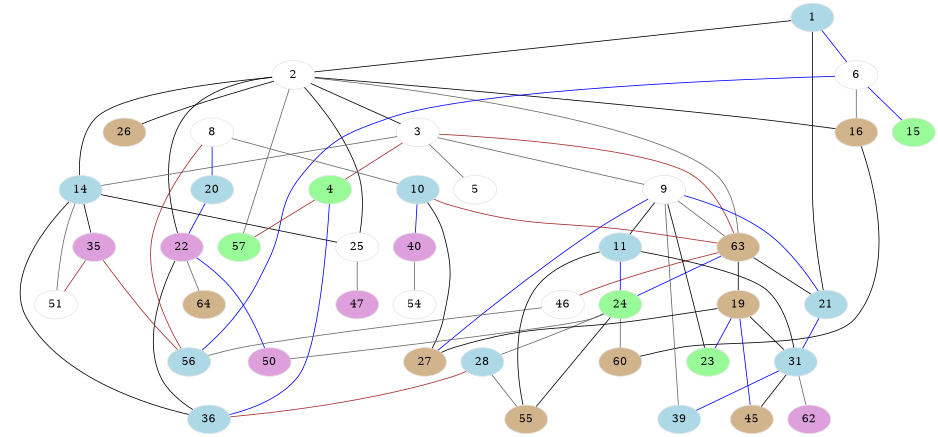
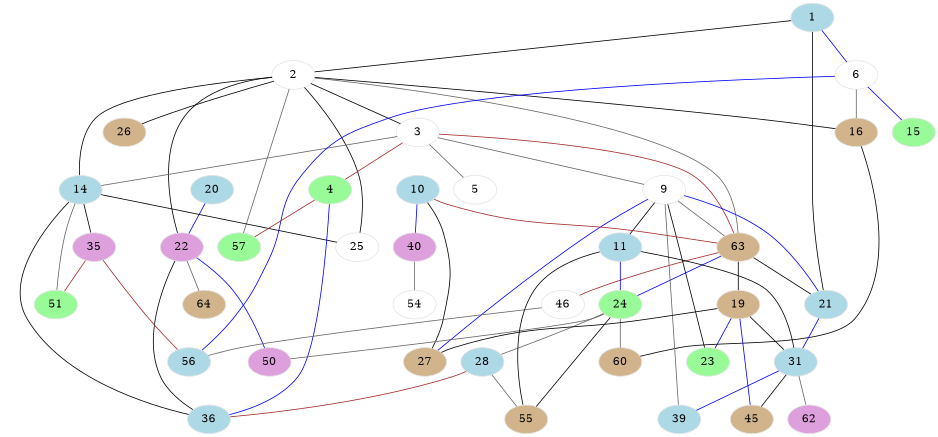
node "8": removed
node "51": fillcolor white -> palegreen
node "47": removed
